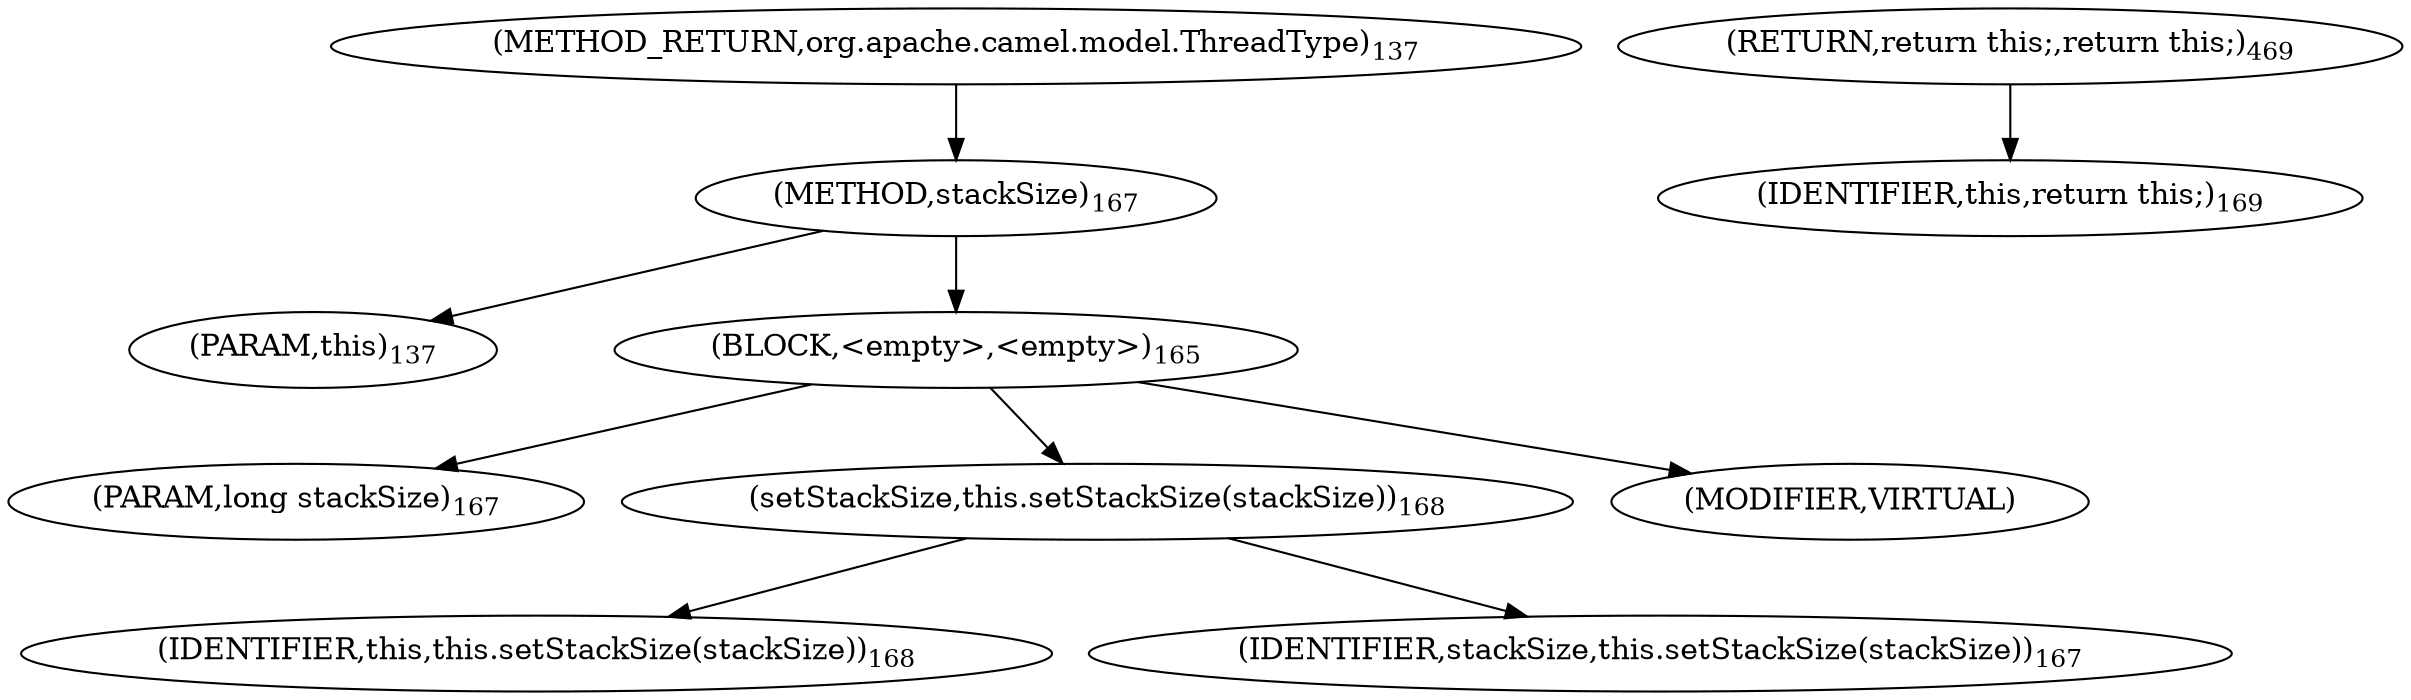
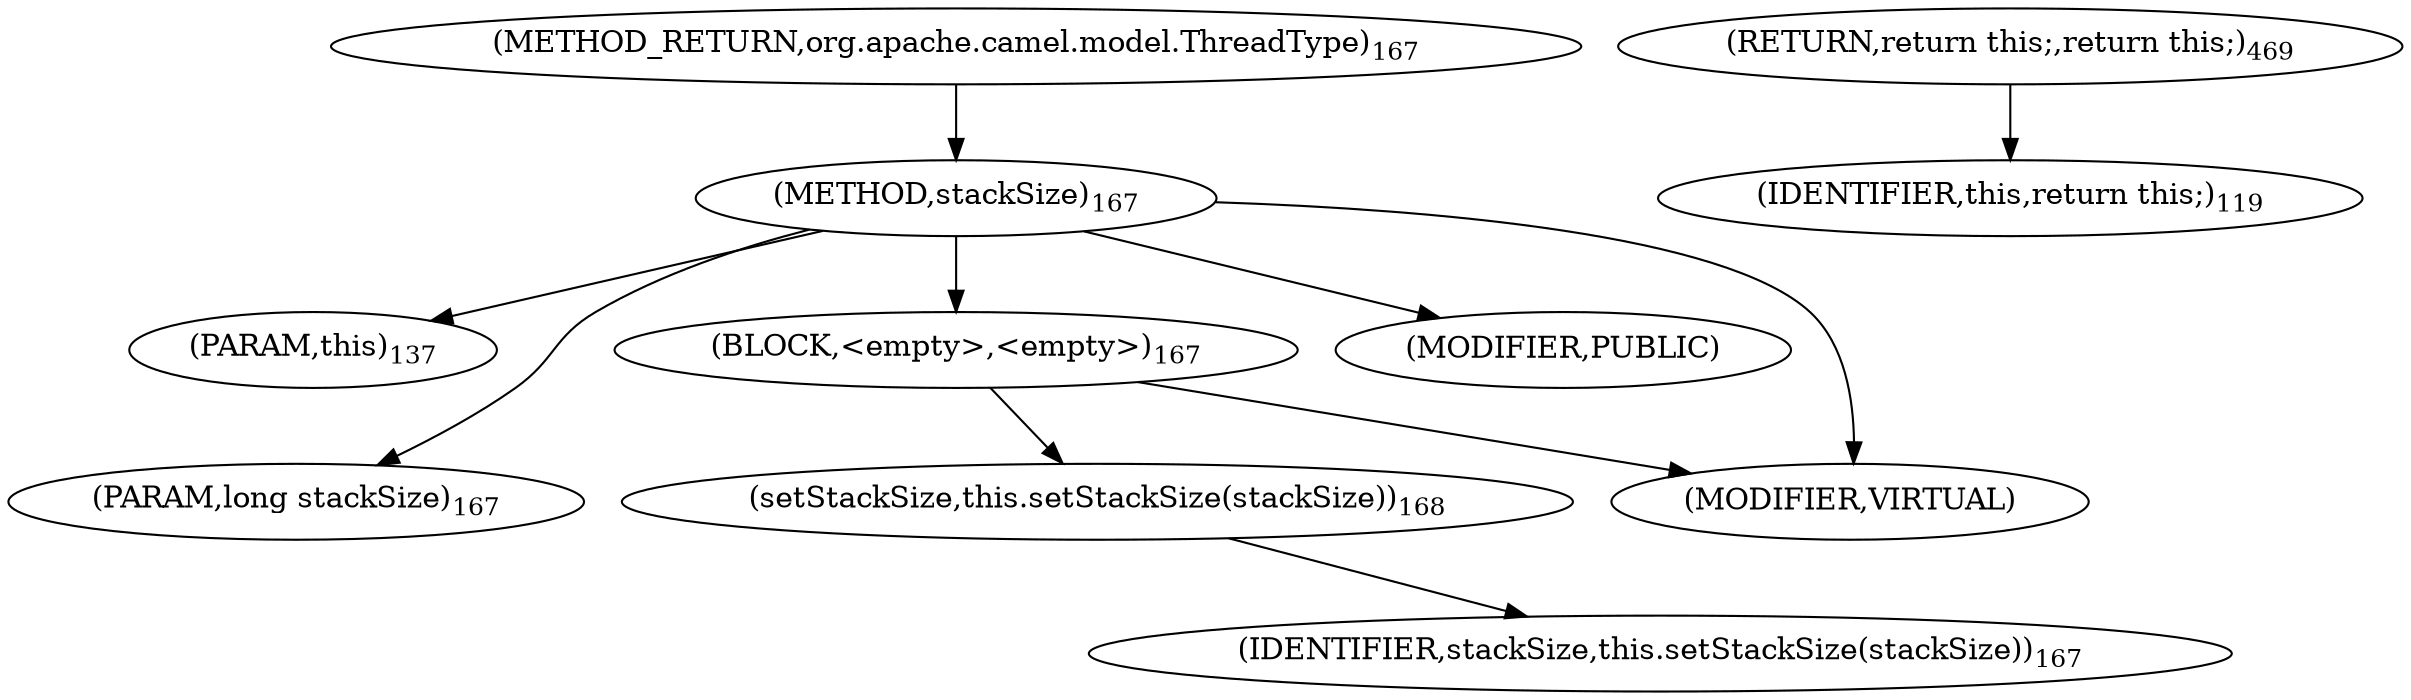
node "(METHOD_RETURN,org.apache.camel.model.ThreadType)": text "137" -> "167"
node "(IDENTIFIER,this,return this;)": text "169" -> "119"
edge "(METHOD,stackSize)" -> "(MODIFIER,VIRTUAL)": added
node "(BLOCK,<empty>,<empty>)": text "165" -> "167"
node "(MODIFIER,PUBLIC)": added
edge "(BLOCK,<empty>,<empty>)" -> "(PARAM,long stackSize)": now "(METHOD,stackSize)" -> "(PARAM,long stackSize)"
node "(IDENTIFIER,this,this.setStackSize(stackSize))": removed
